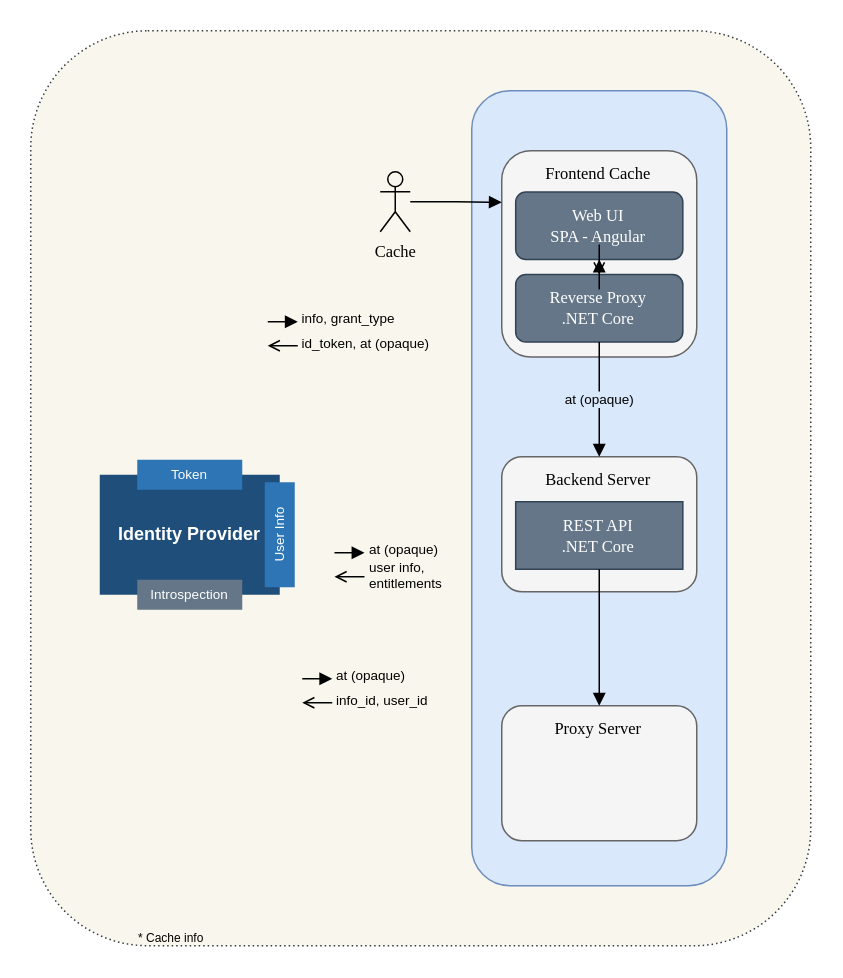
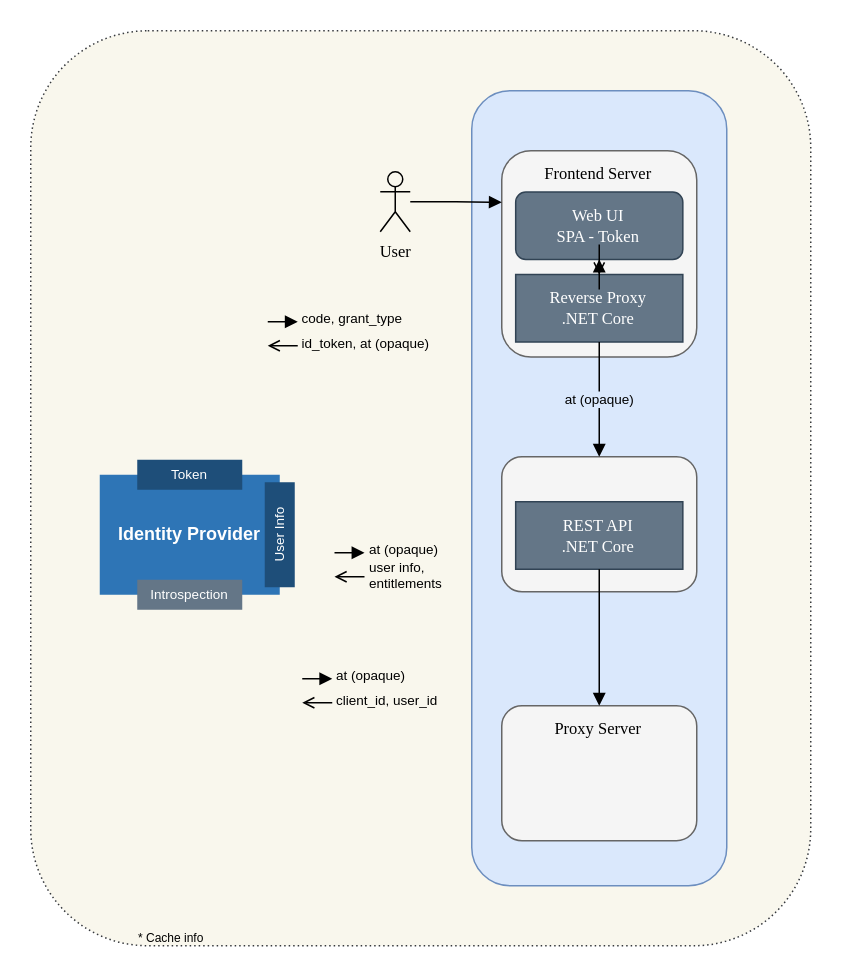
node "Frontend Cache": label "Frontend Cache" -> "Frontend Server"
node "Web UI SPA - Angular": label "Web UI SPA - Angular" -> "Web UI SPA - Token"
node "Cache": label "Cache" -> "User"
node "Reverse Proxy .NET Core": shape rounded rectangle -> rectangle
node "info, grant_type": label "info, grant_type" -> "code, grant_type"
node "Token": fillcolor #2e75b6 -> #1e4e79
node "Backend Server": removed
node "Identity Provider": fillcolor #1e4e79 -> #2e75b6
node "User Info": fillcolor #2e75b6 -> #1e4e79
node "info_id, user_id": label "info_id, user_id" -> "client_id, user_id"
